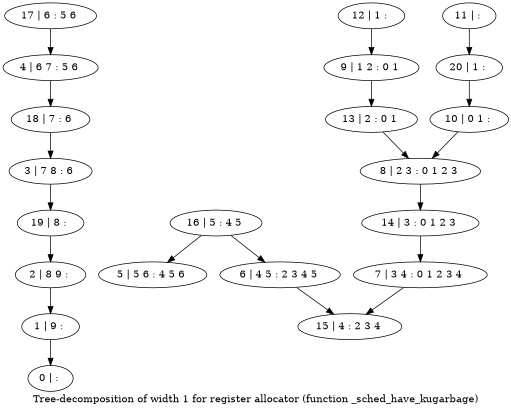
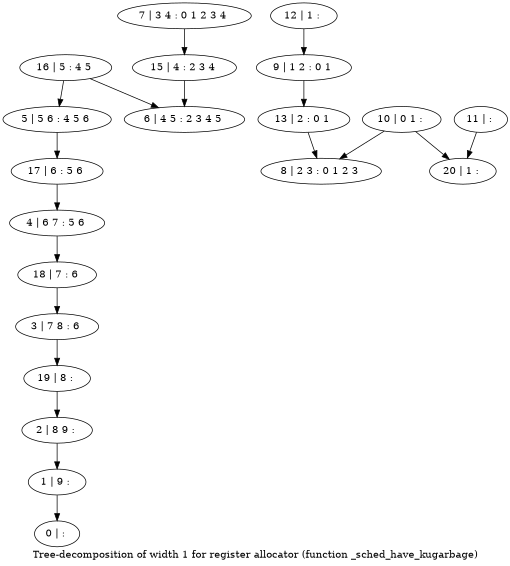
edge "20 | 1 :" -> "10 | 0 1 :": reversed
edge "5 | 5 6 : 4 5 6" -> "17 | 6 : 5 6": added
node "14 | 3 : 0 1 2 3": removed
edge "6 | 4 5 : 2 3 4 5" -> "15 | 4 : 2 3 4": reversed
